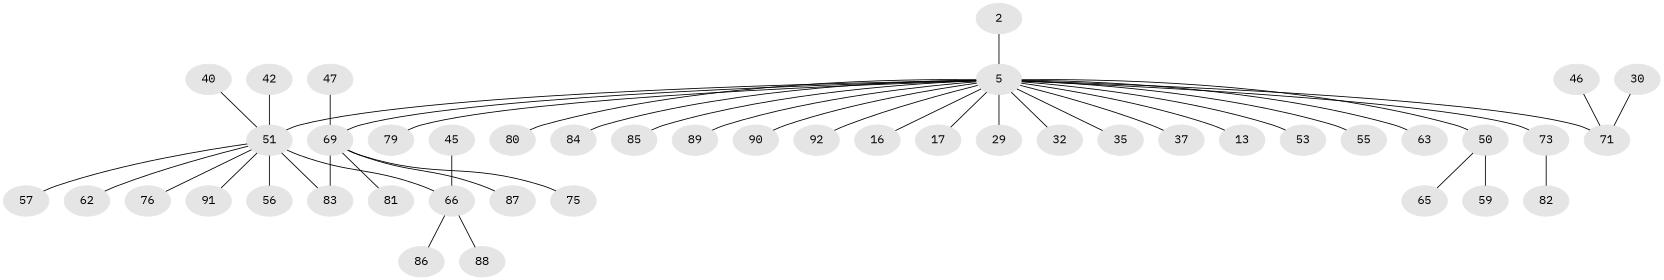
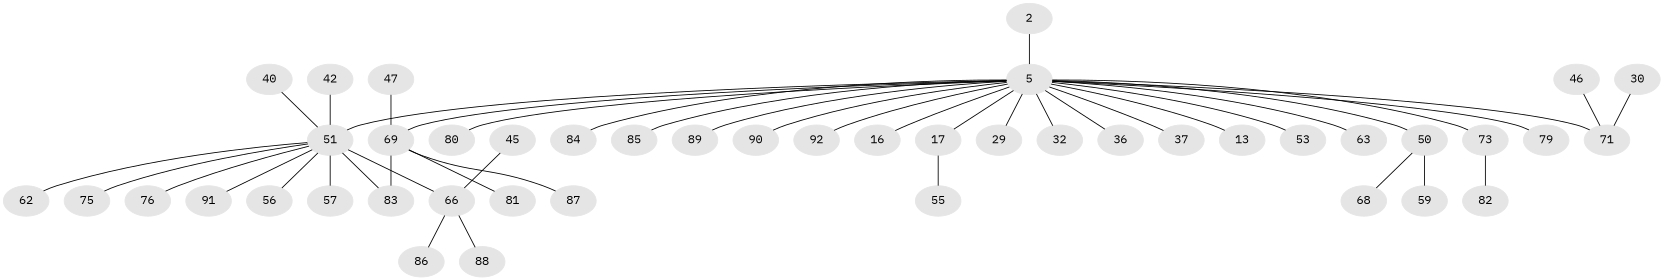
edge "5" -- "55": now "17" -- "55"
node "35": label "35" -> "36"
edge "69" -- "75": now "51" -- "75"
node "65": label "65" -> "68"
